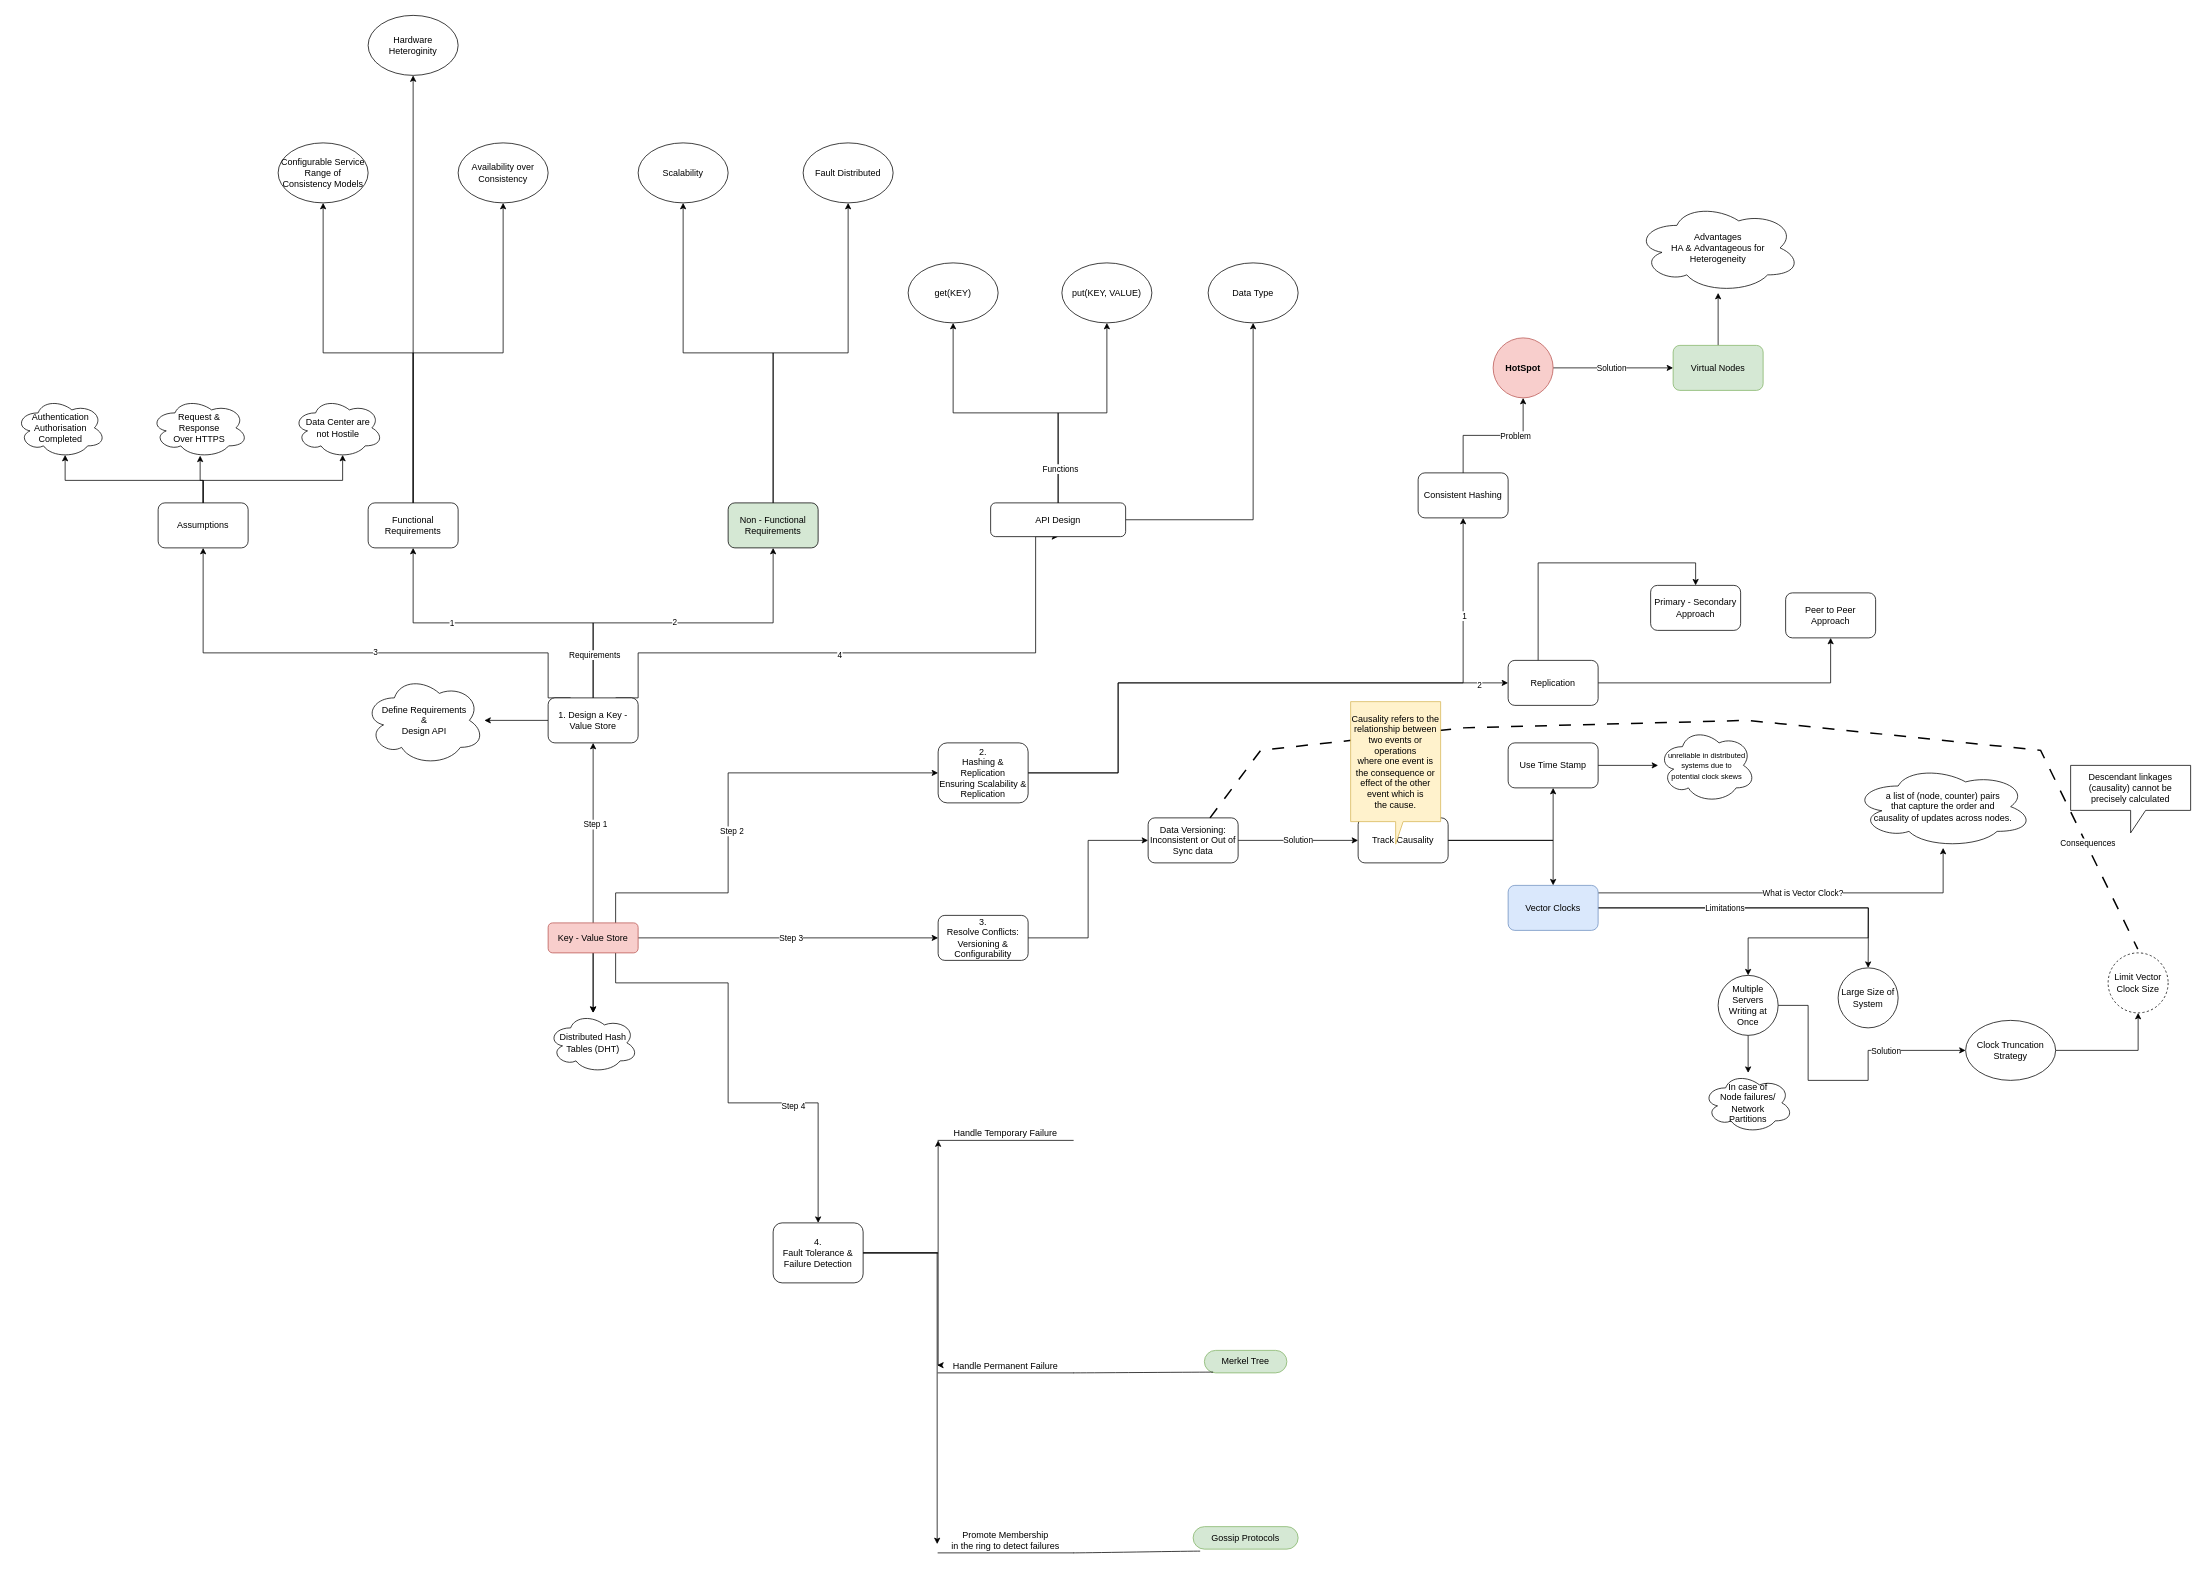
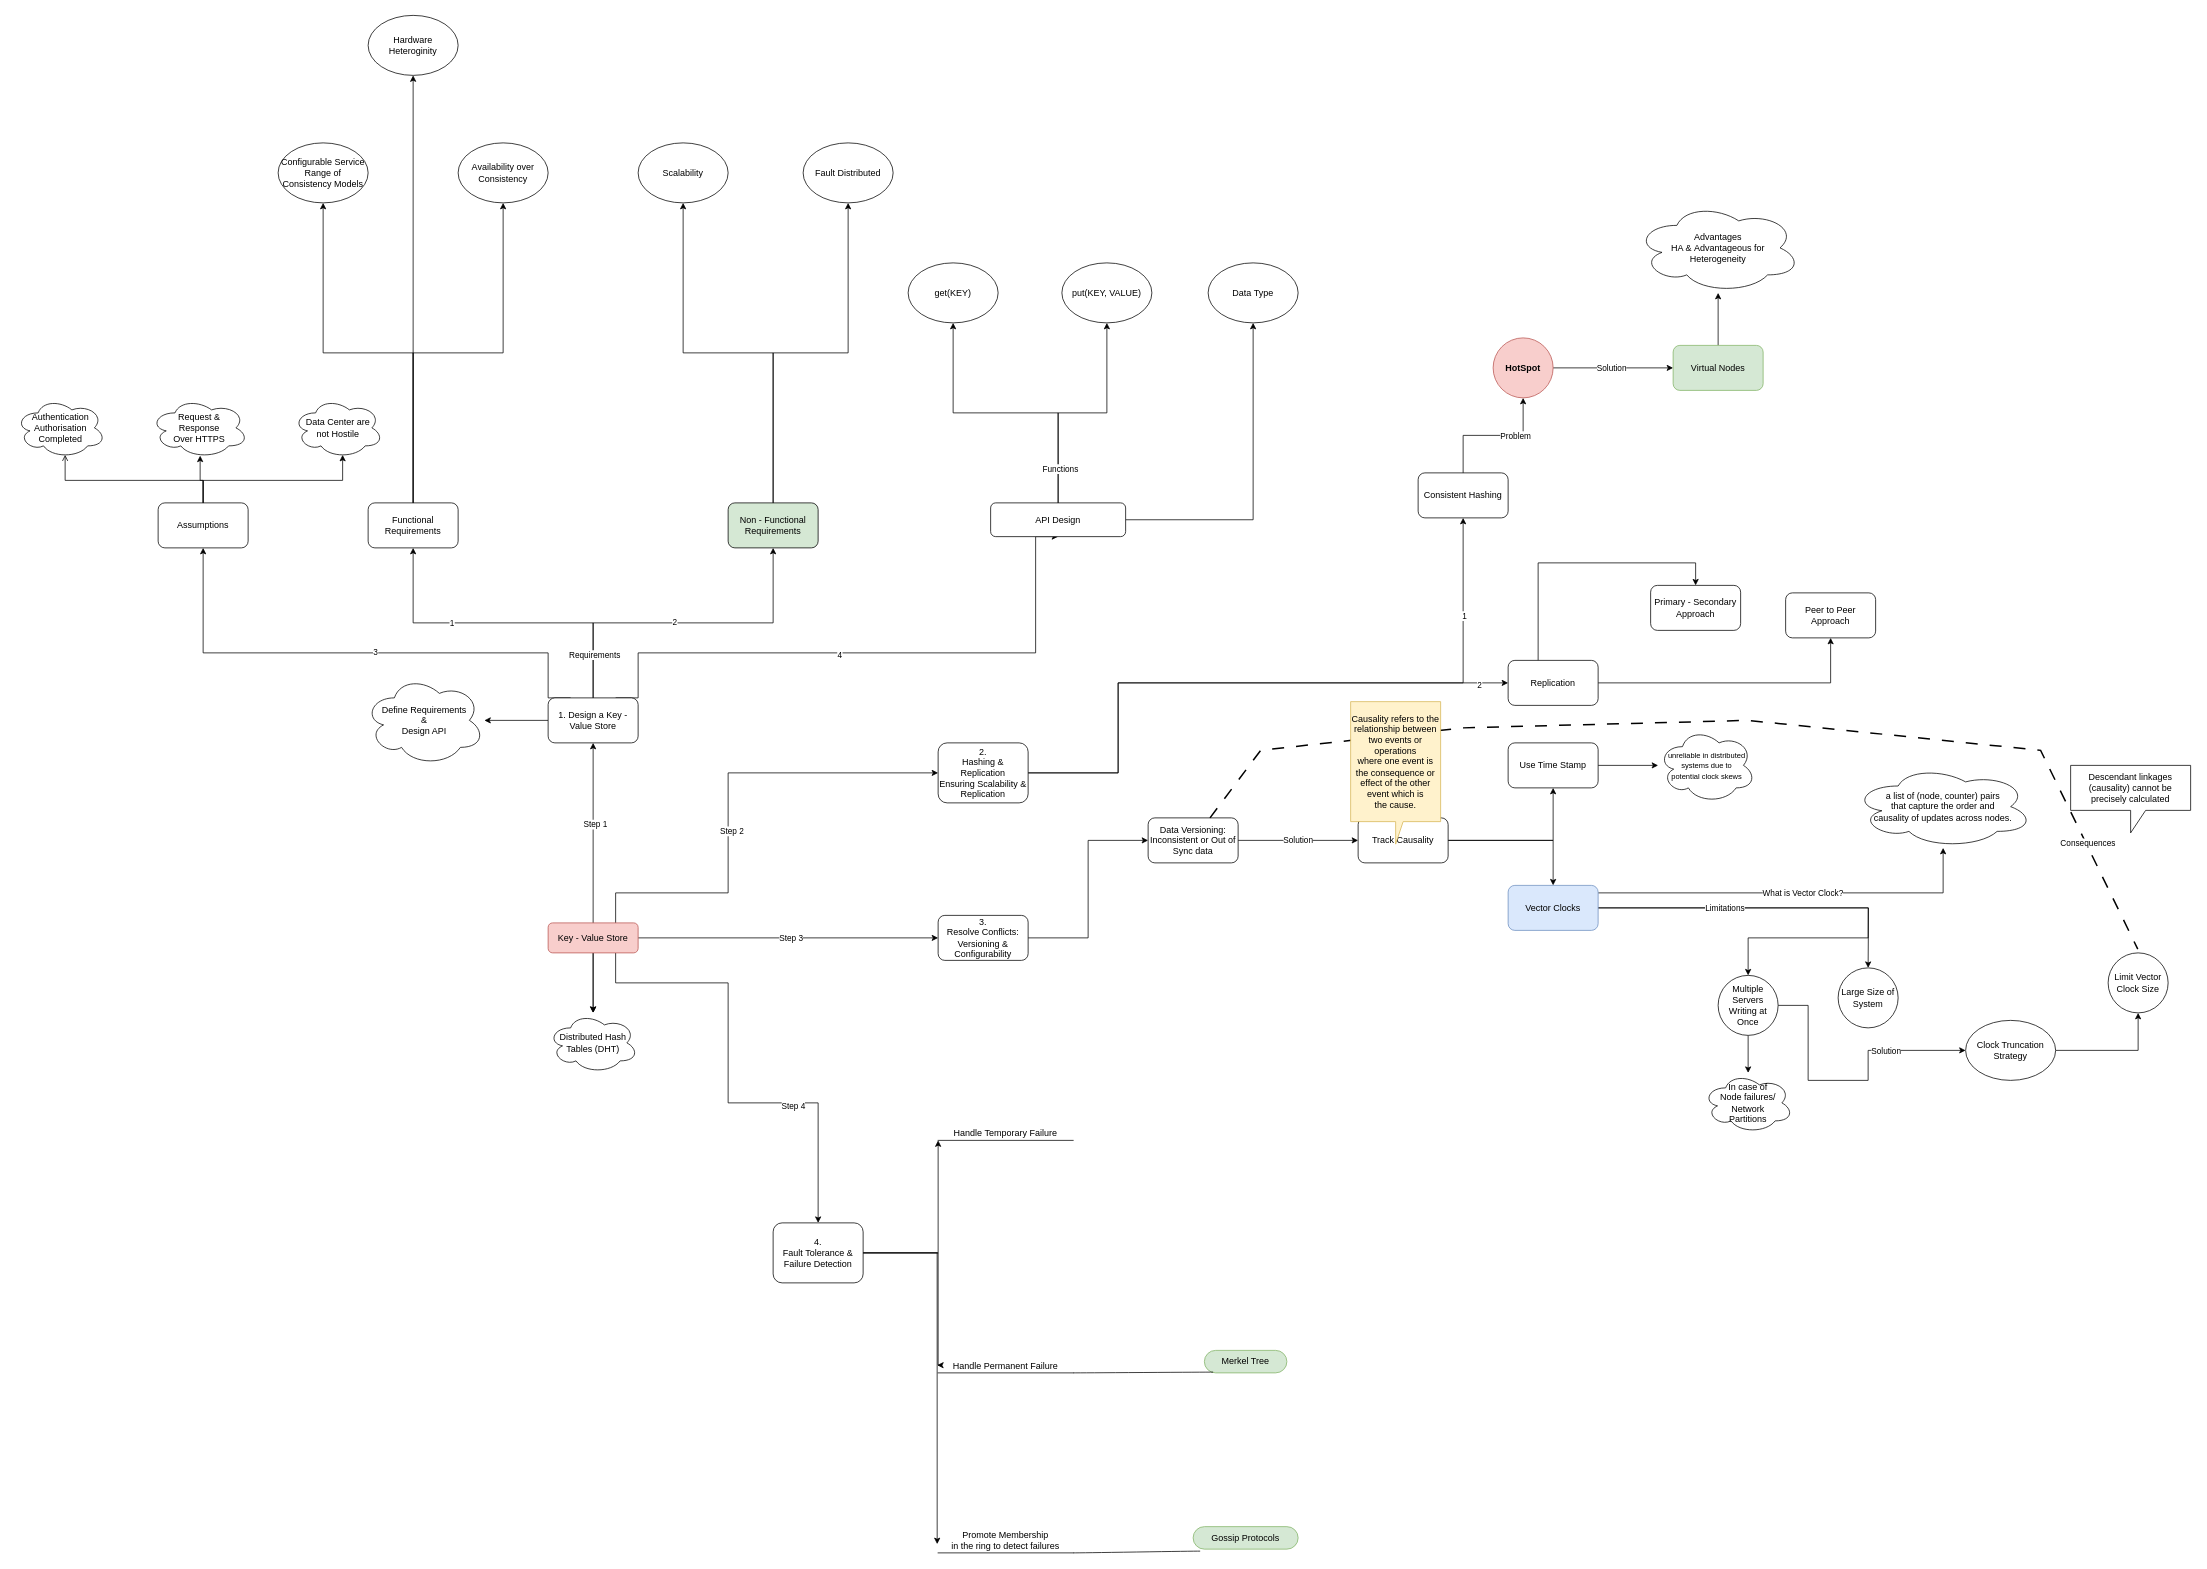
edge "Assumptions" -> "Authentication Authorisation Completed": arrowhead classic -> open
node "Limit Vector Clock Size": style dashed -> solid
